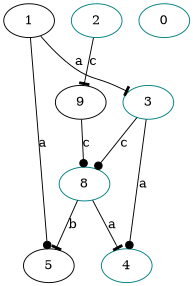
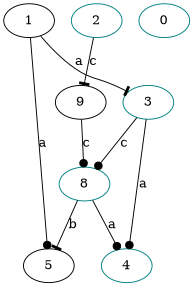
edge "8" -> "4": arrowhead tee -> dot
